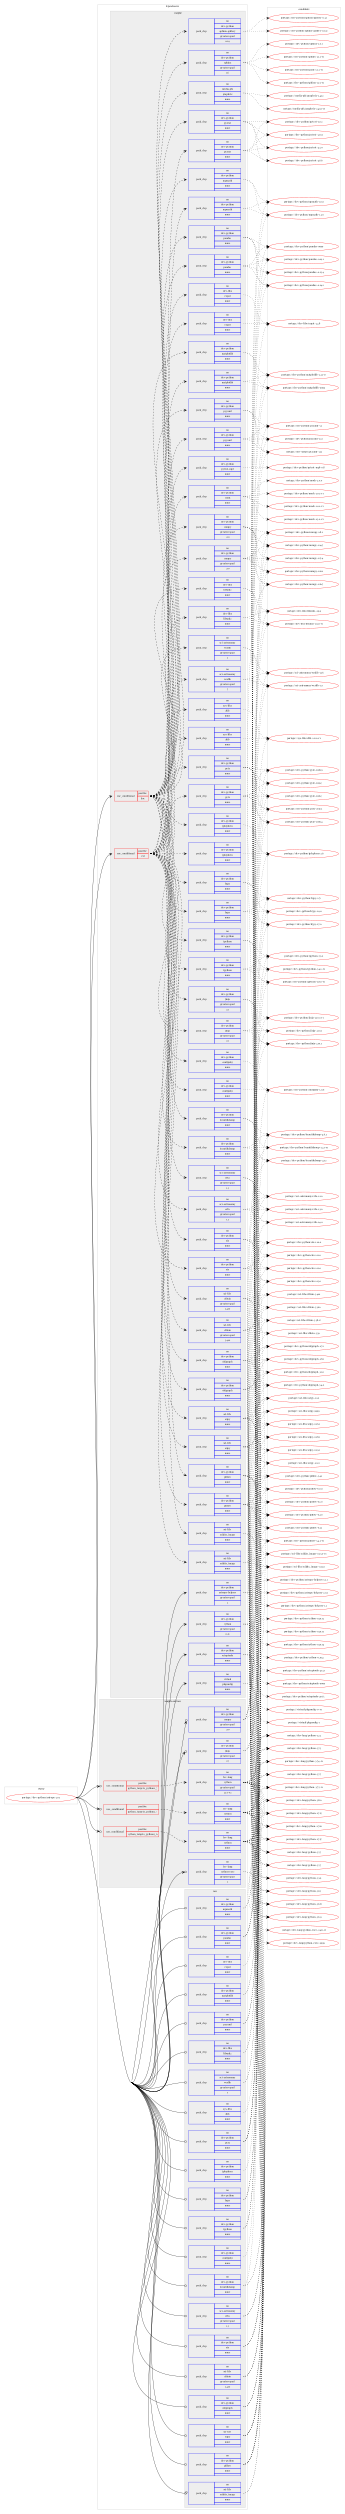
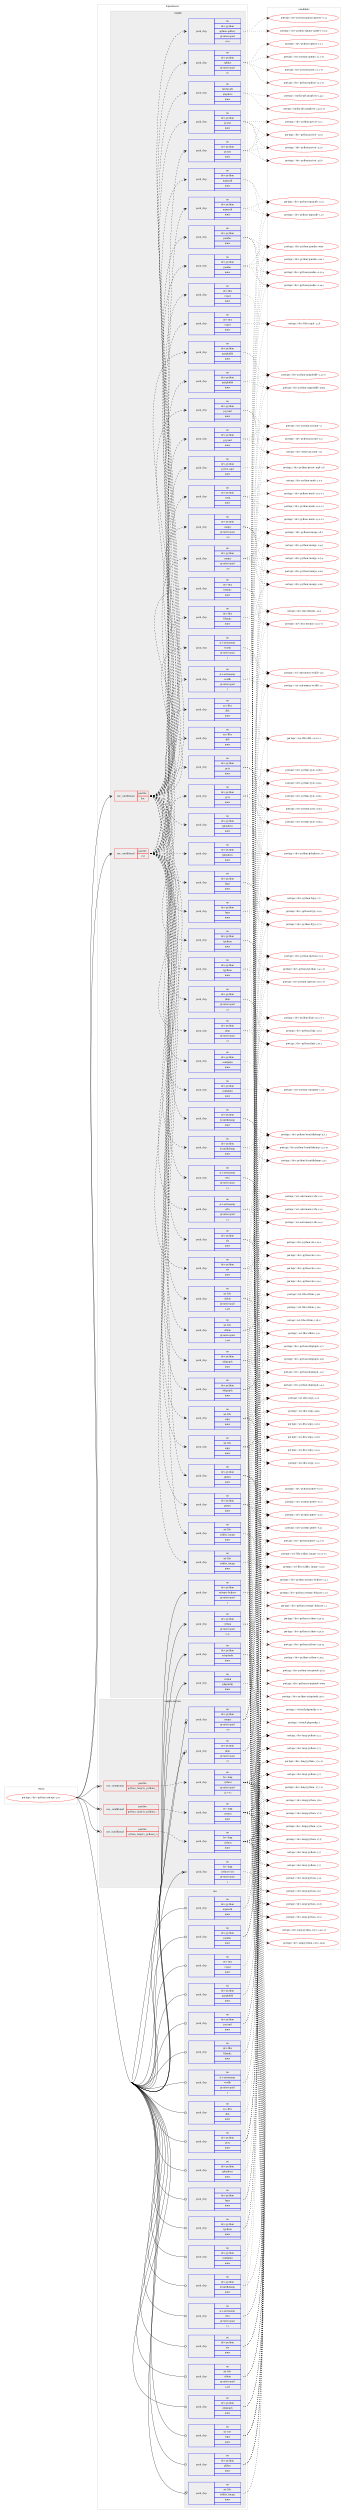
node "portage://dev-python/pillow-5.4.1": removed
